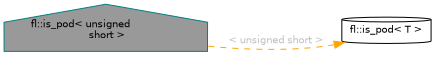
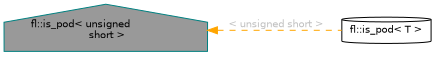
edge "fl::is_pod< unsigned short >" -> "fl::is_pod< T >": reversed
